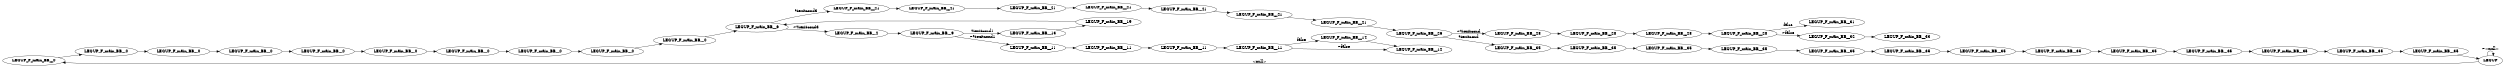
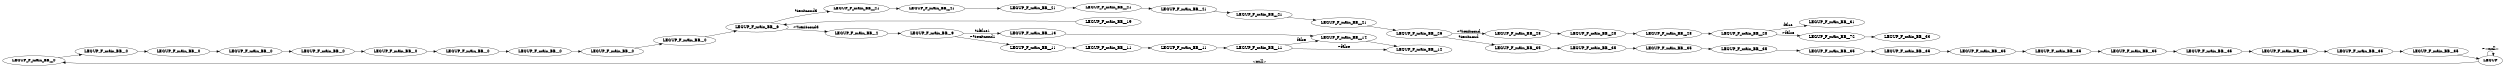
edge "LEGUP_F_main_BB__13" -> "LEGUP_F_main_BB__19": now "LEGUP_F_main_BB__13" -> "LEGUP_F_main_BB__14"
edge "LEGUP_F_main_BB__9" -> "LEGUP_F_main_BB__13": label "%exitcond1" -> "%false1"
node "LEGUP_F_main_BB__32": label "LEGUP_F_main_BB__32" -> "LEGUP_F_main_BB__72"
